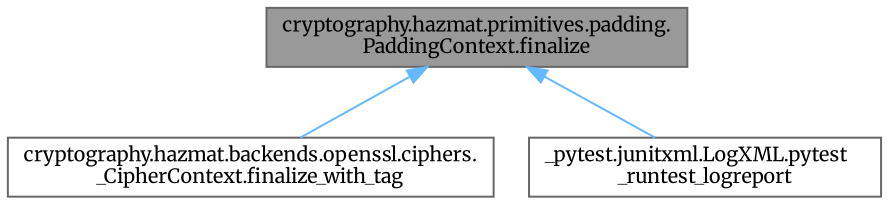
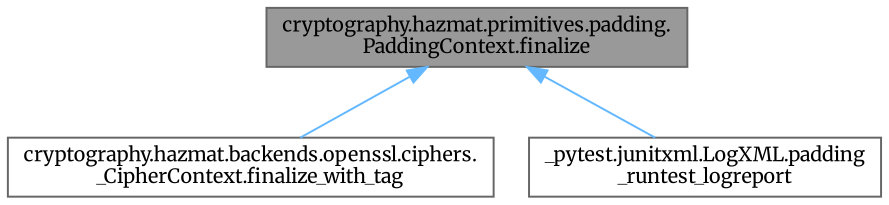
node "_pytest.junitxml.LogXML.pytest _runtest_logreport": label "_pytest.junitxml.LogXML.pytest _runtest_logreport" -> "_pytest.junitxml.LogXML.padding _runtest_logreport"
